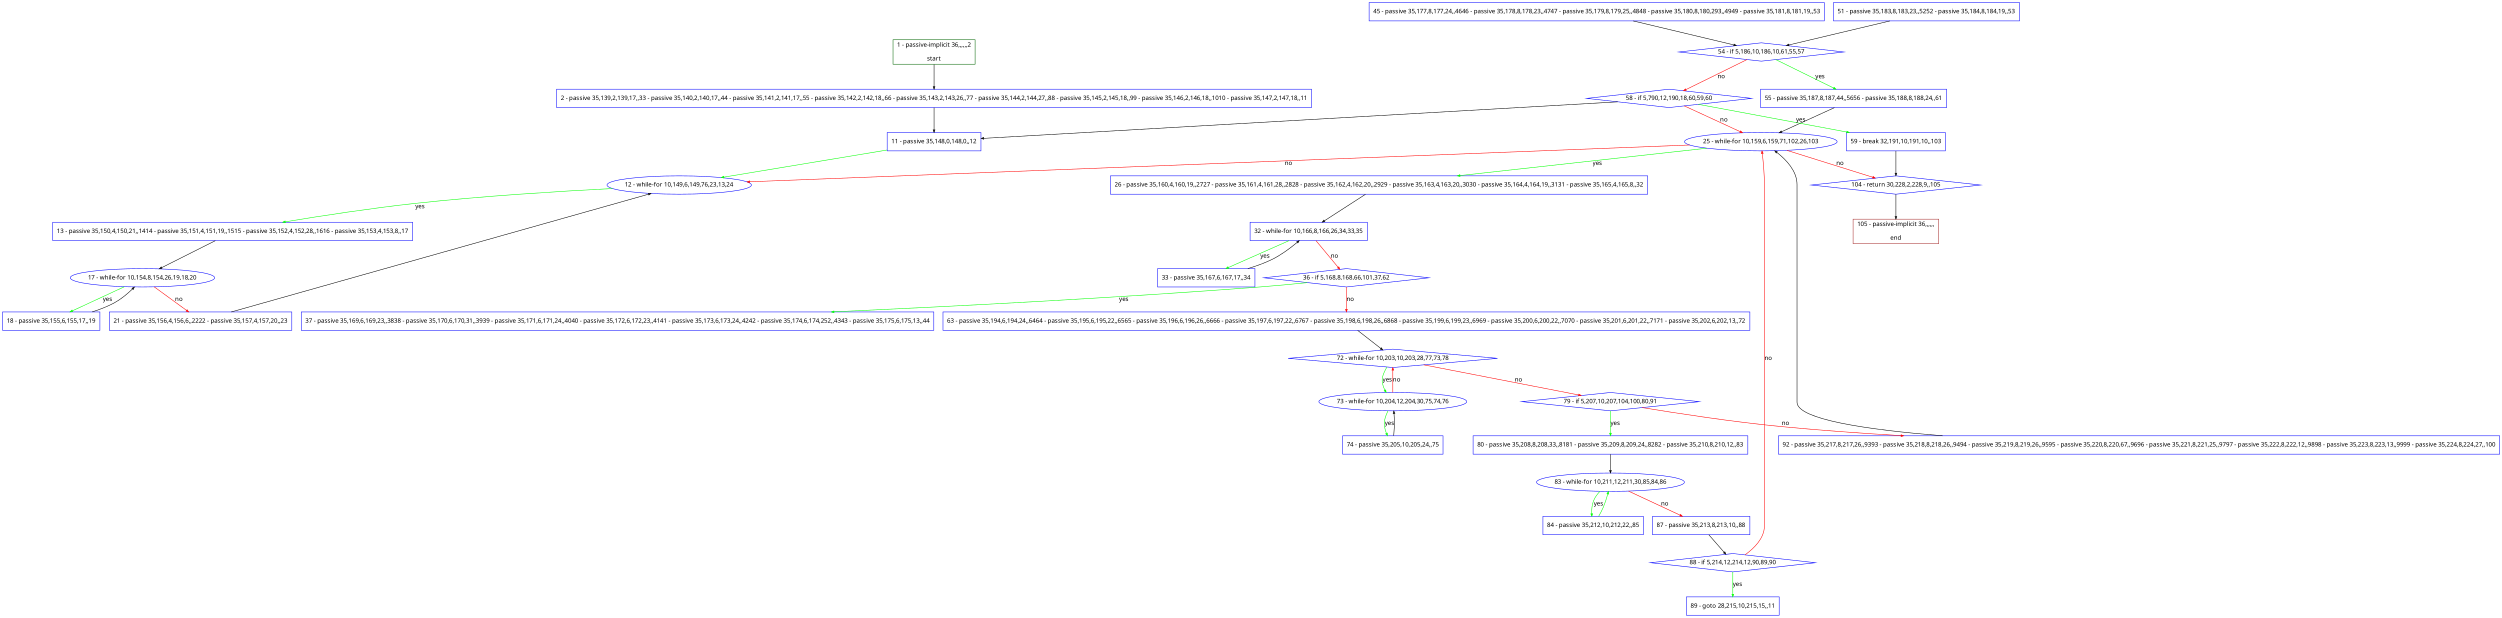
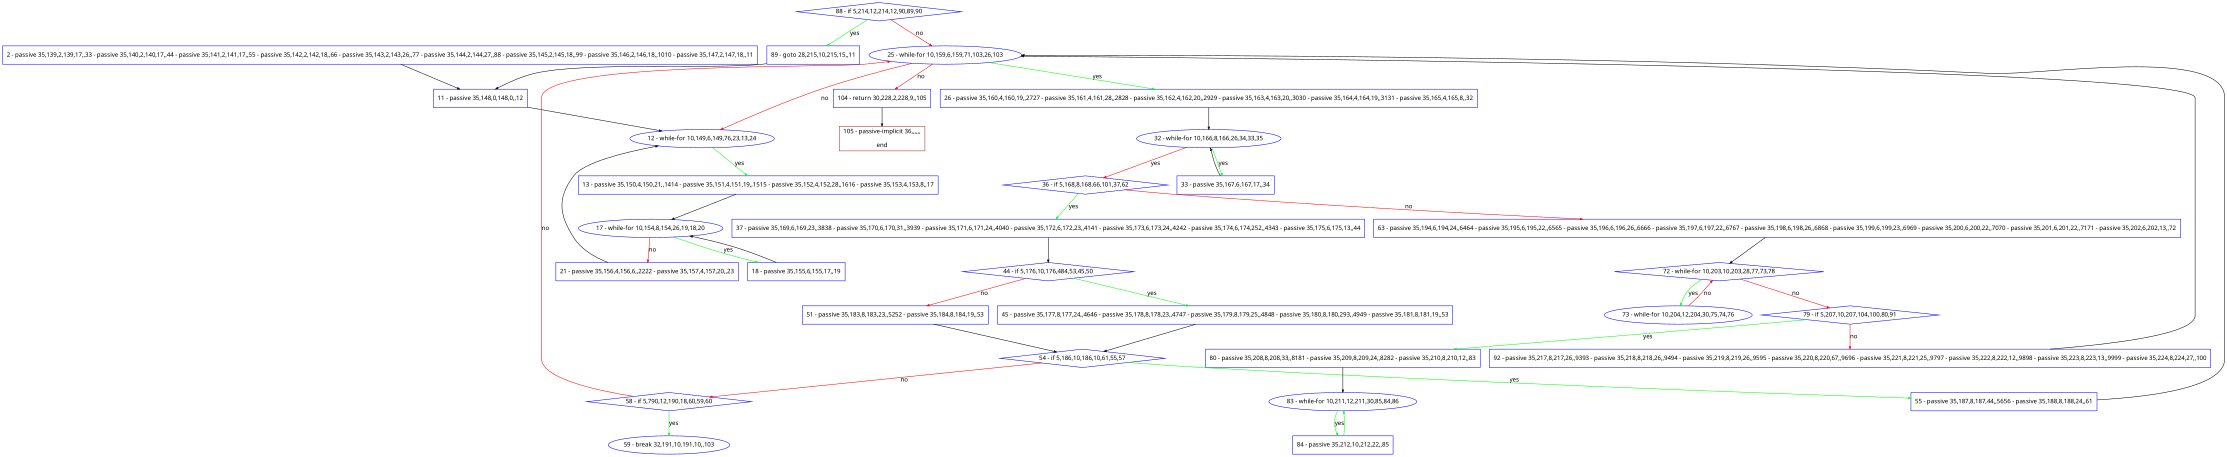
node "1 - passive-implicit 36,,,,,,2 start": removed
edge "58 - if 5,790,12,190,18,60,59,60" -> "11 - passive 35,148,0,148,0,,12": now "89 - goto 28,215,10,215,15,,11" -> "11 - passive 35,148,0,148,0,,12"
node "25 - while-for 10,159,6,159,71,102,26,103": label "25 - while-for 10,159,6,159,71,102,26,103" -> "25 - while-for 10,159,6,159,71,103,26,103"
node "59 - break 32,191,10,191,10,,103": shape box -> ellipse
edge "59 - break 32,191,10,191,10,,103" -> "104 - return 30,228,2,228,9,,105": removed
edge "11 - passive 35,148,0,148,0,,12" -> "12 - while-for 10,149,6,149,76,23,13,24": color #00ff00 -> #000000
node "104 - return 30,228,2,228,9,,105": shape diamond -> box
node "32 - while-for 10,166,8,166,26,34,33,35": shape box -> ellipse
edge "32 - while-for 10,166,8,166,26,34,33,35" -> "36 - if 5,168,8,168,66,101,37,62": label "no" -> "yes"
node "44 - if 5,176,10,176,484,53,45,50": added
node "74 - passive 35,205,10,205,24,,75": removed
node "87 - passive 35,213,8,213,10,,88": removed
